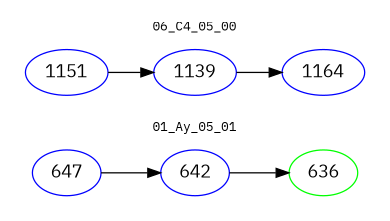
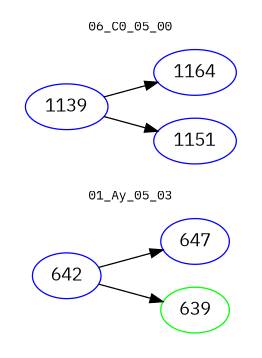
cluster "06_C4_05_00": label "06_C4_05_00" -> "06_C0_05_00"
edge "1151" -> "1139": reversed
cluster "01_Ay_05_01": label "01_Ay_05_01" -> "01_Ay_05_03"
edge "647" -> "642": reversed
node "636": label "636" -> "639"
